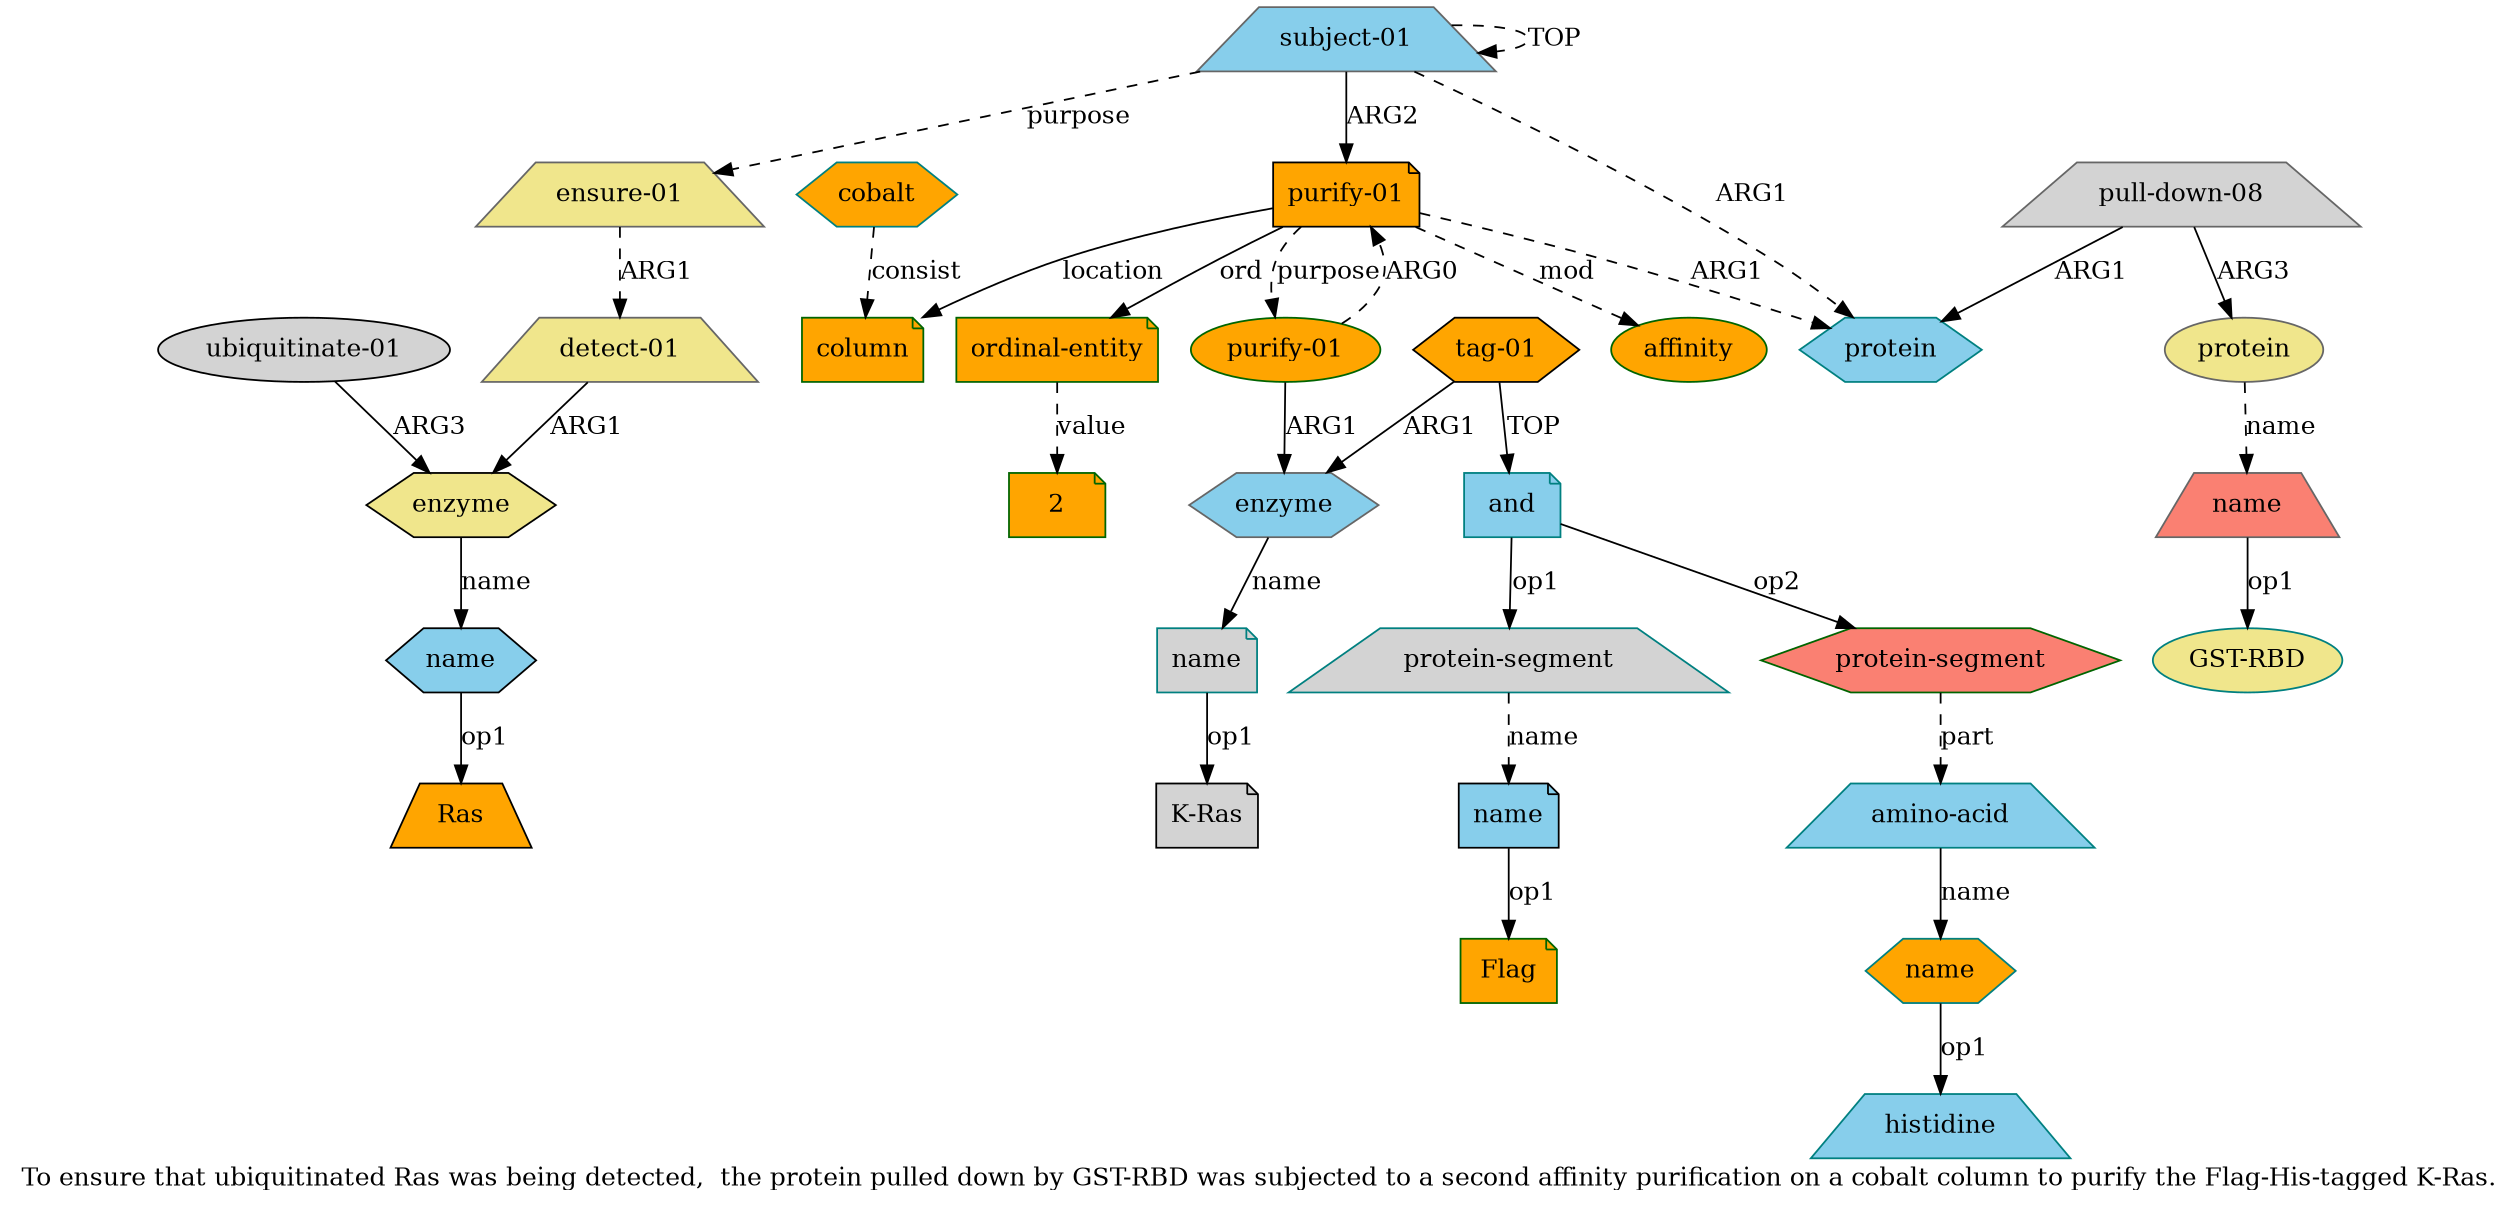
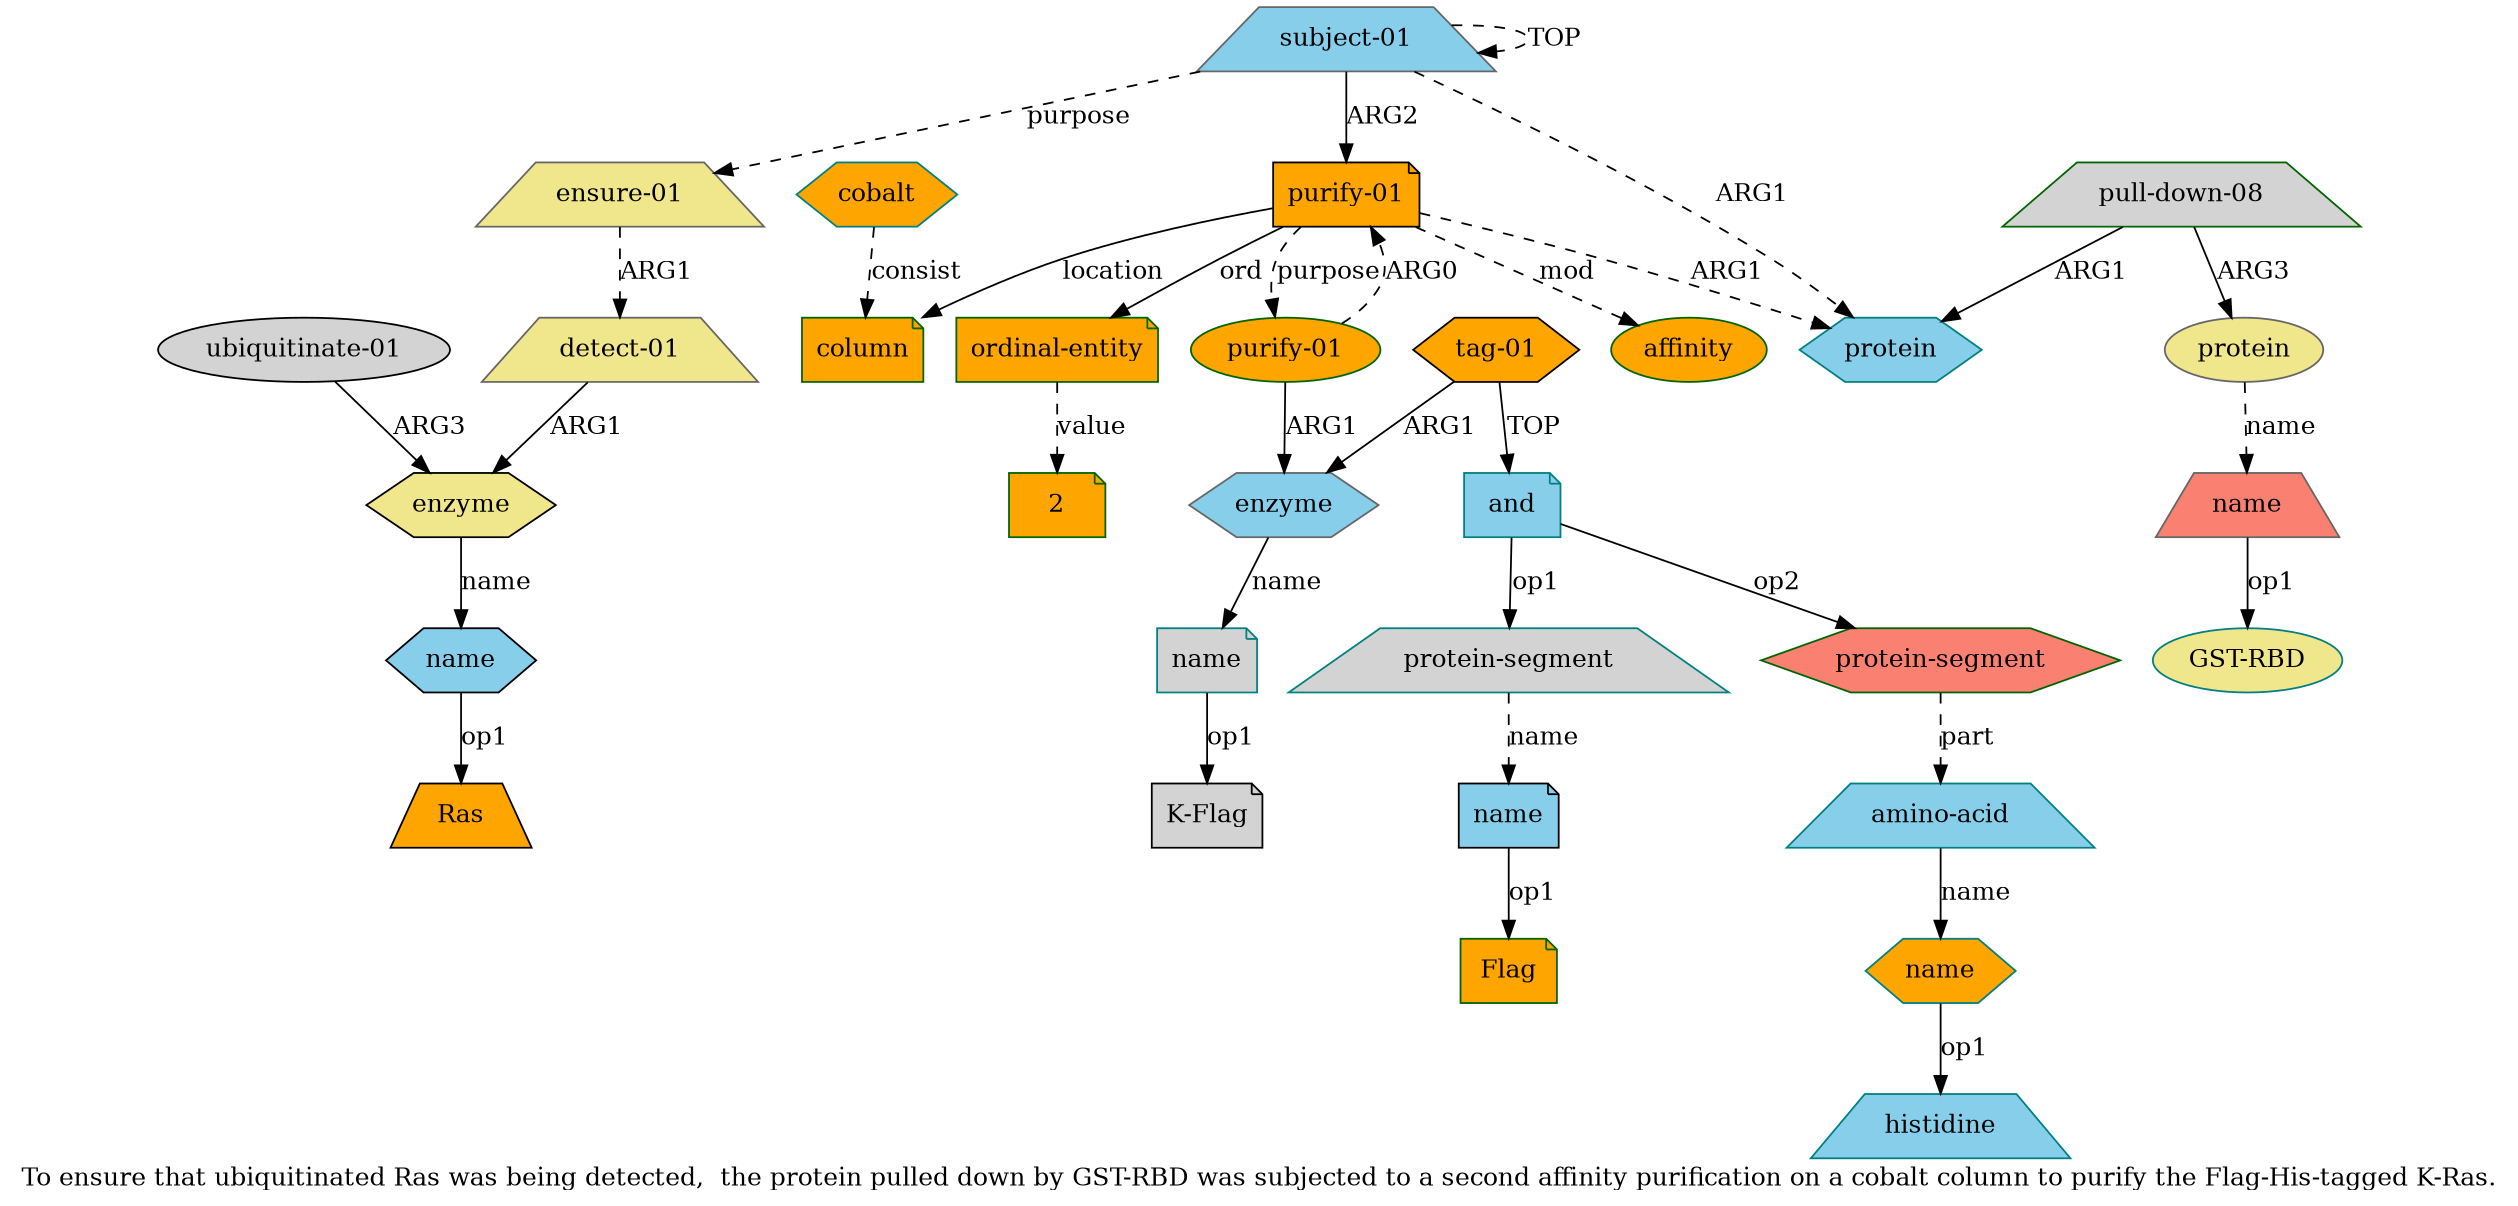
node "pull-down-08": color gray40 -> darkgreen
node "K-Ras": label "K-Ras" -> "K-Flag"
